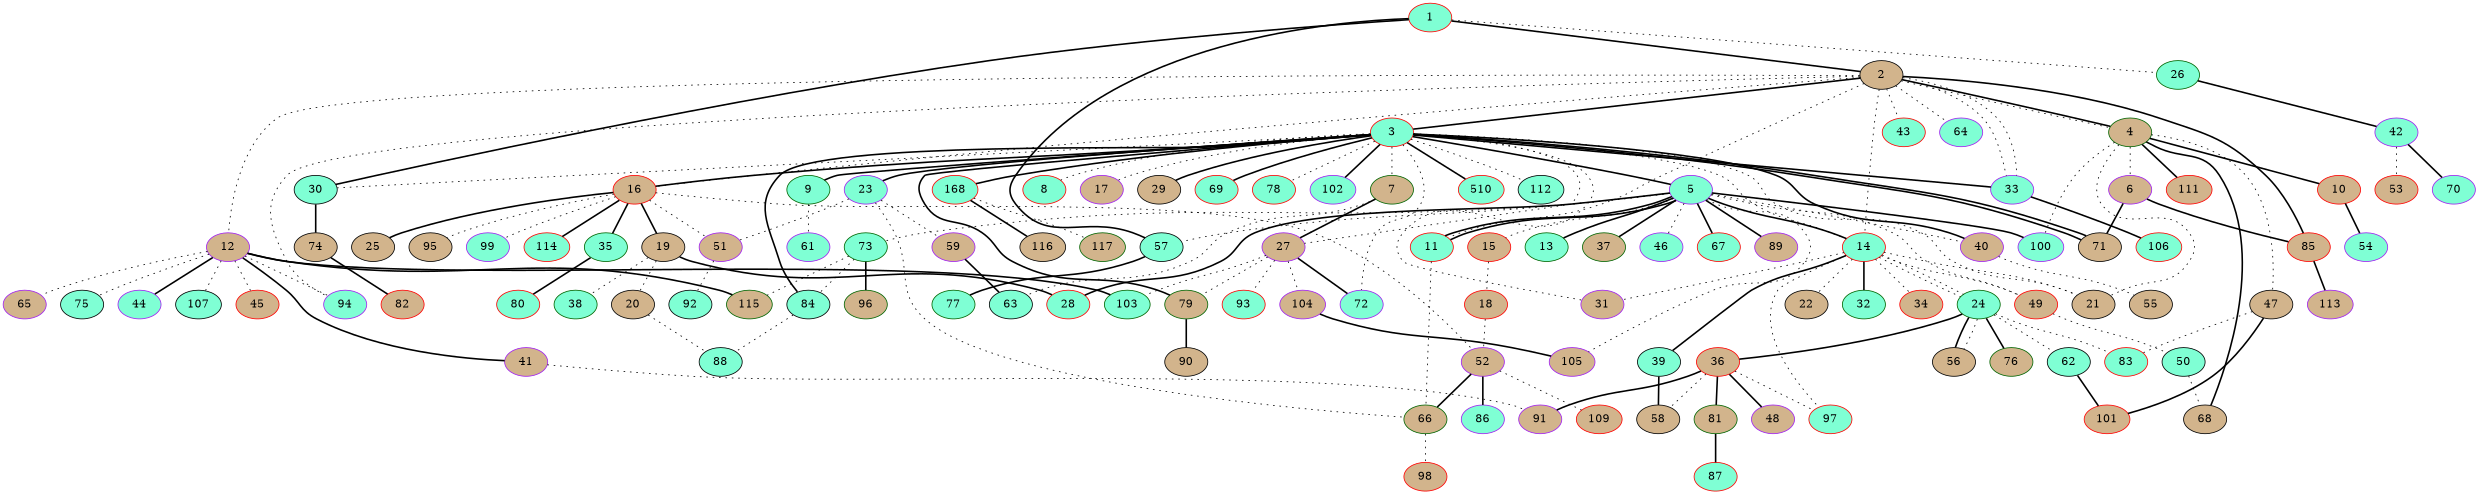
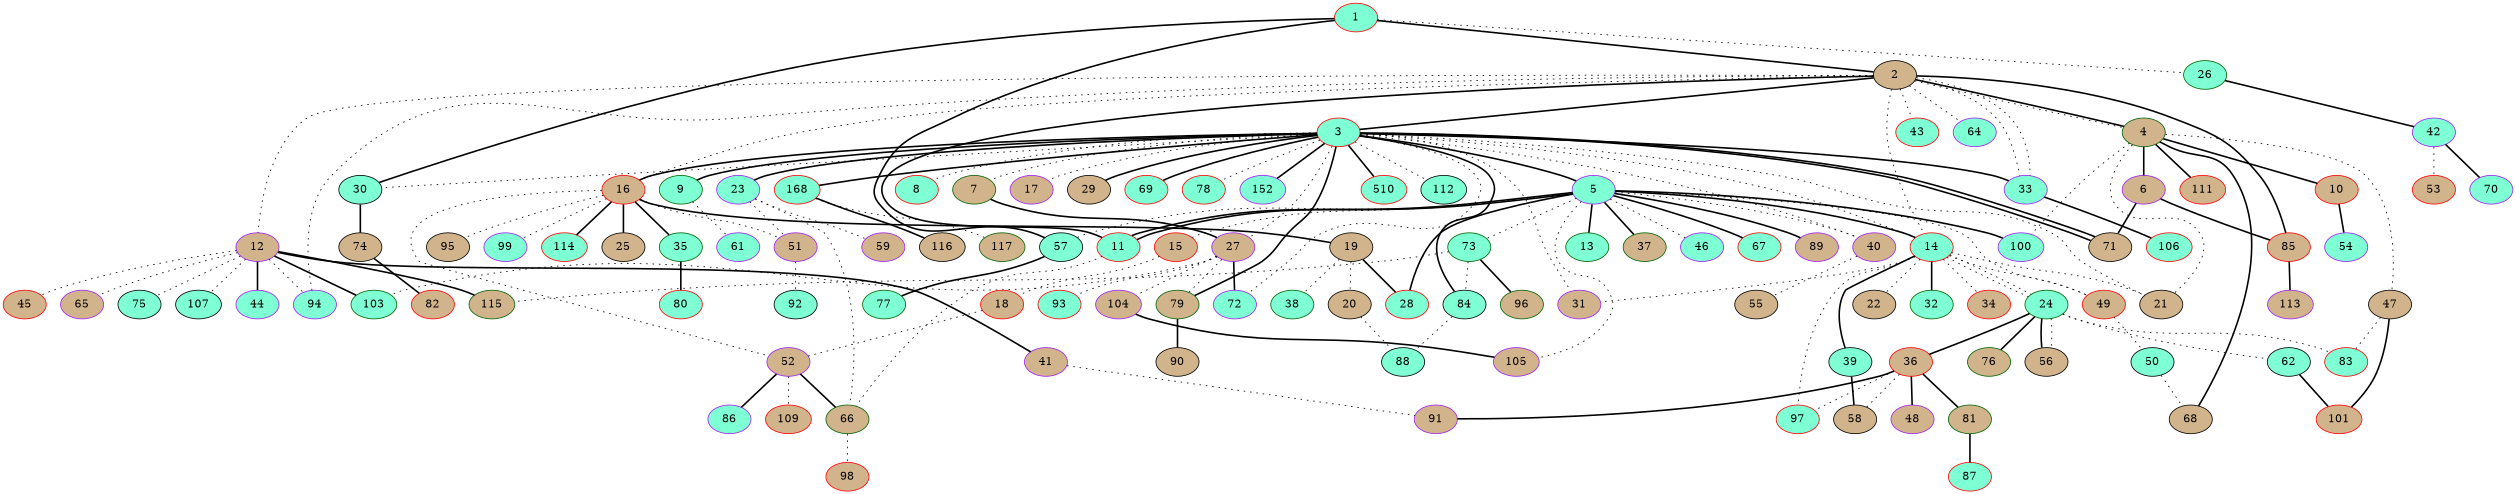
edge "4" -- "6": style dotted -> bold
edge "2" -- "11": style dotted -> bold
edge "3" -- "40": style bold -> dotted
node "102": label "102" -> "152"
node "63": removed
